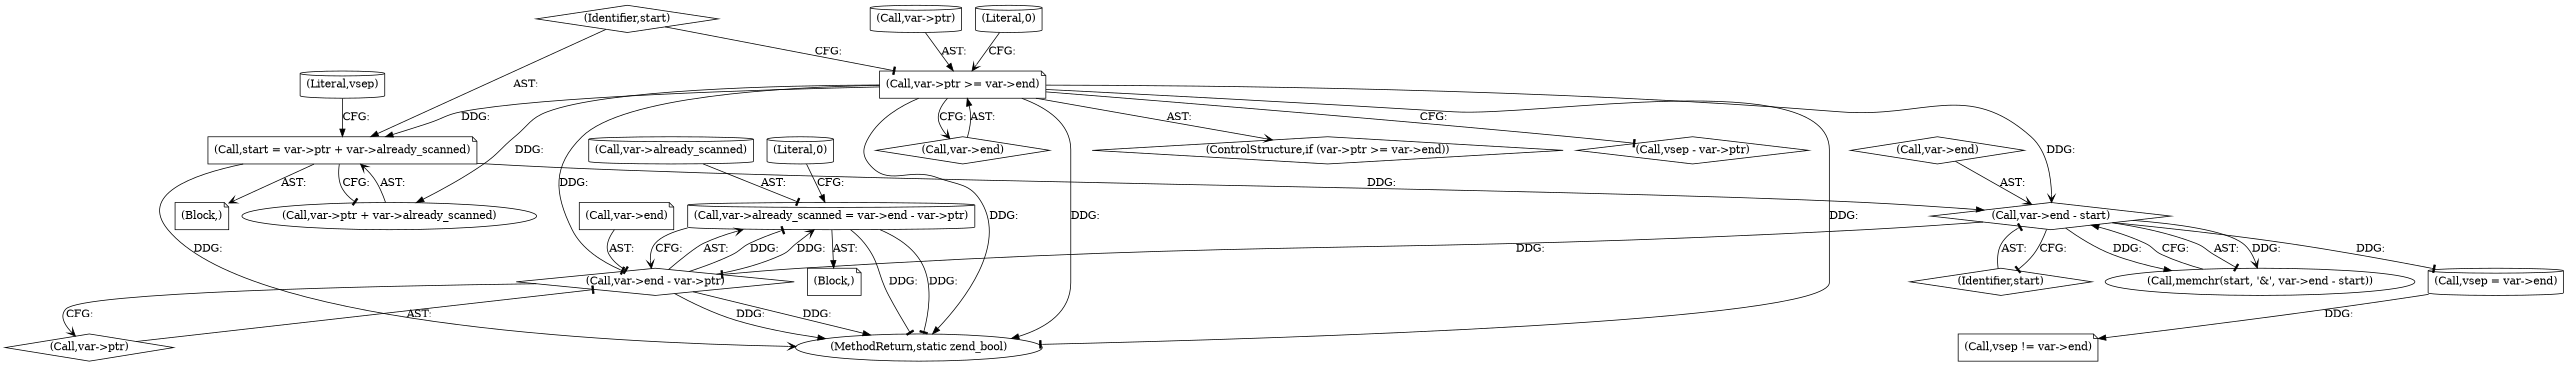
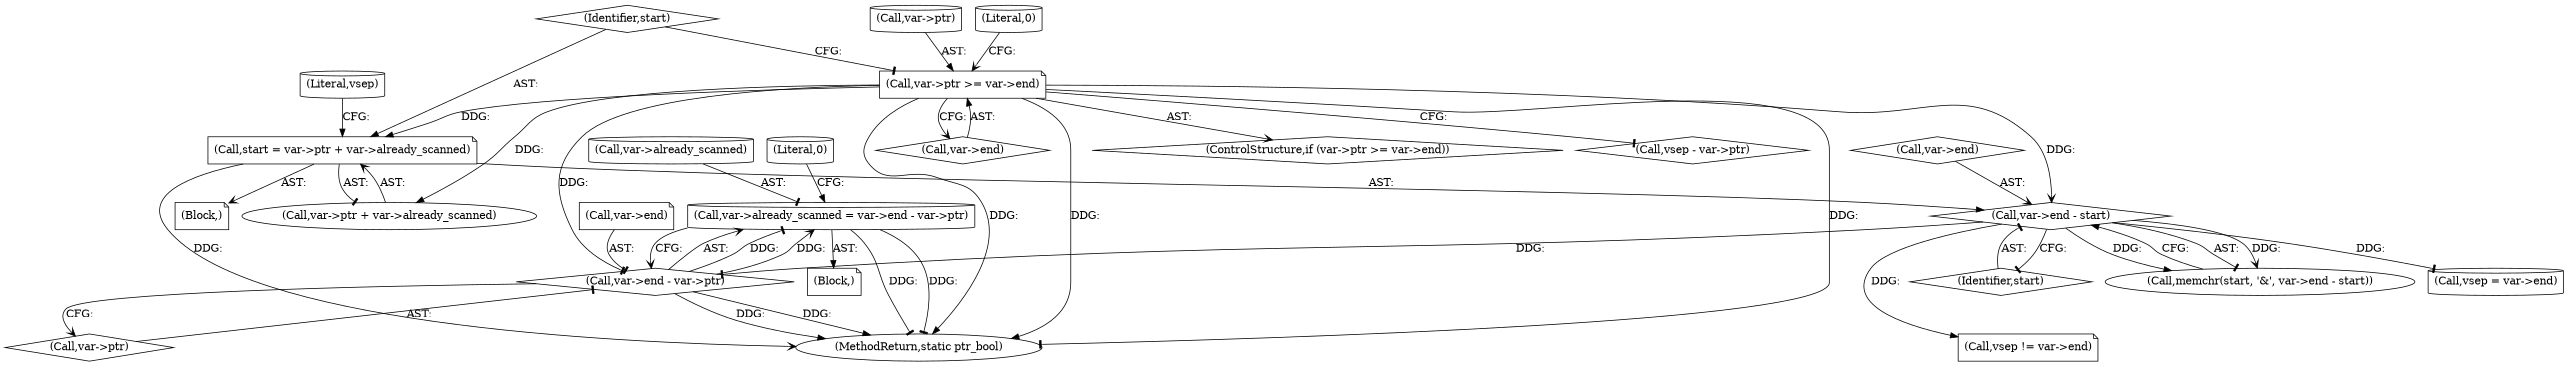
edge "(Call,start = var->ptr + var->already_scanned)" -> "(Call,var->ptr + var->already_scanned)": label "CFG: " -> "AST: "
edge "(Call,start = var->ptr + var->already_scanned)" -> "(Call,var->end - start)": label "DDG: " -> "AST: "
edge "(Call,vsep = var->end)" -> "(Call,vsep != var->end)": now "(Call,var->end - start)" -> "(Call,vsep != var->end)"
node "(MethodReturn,static zend_bool)": label "(MethodReturn,static zend_bool)" -> "(MethodReturn,static ptr_bool)"
